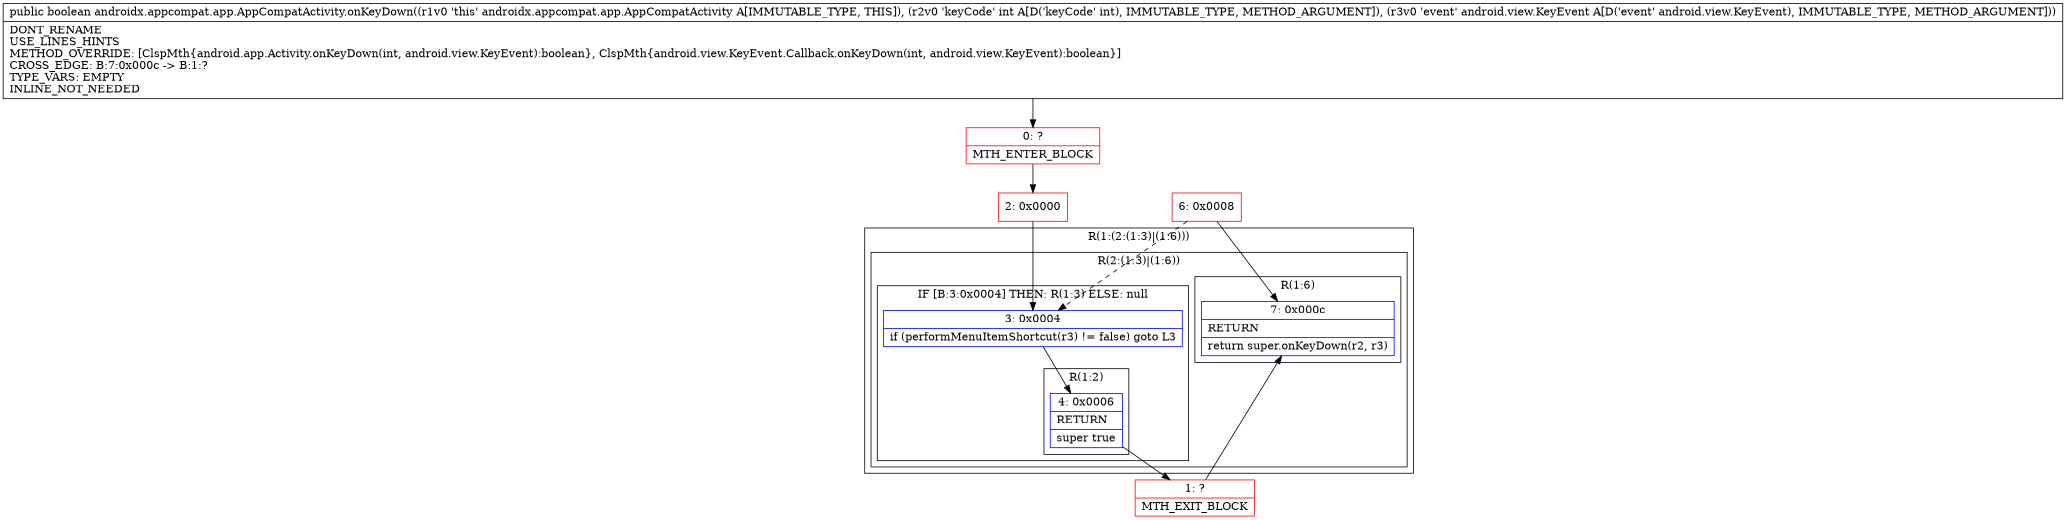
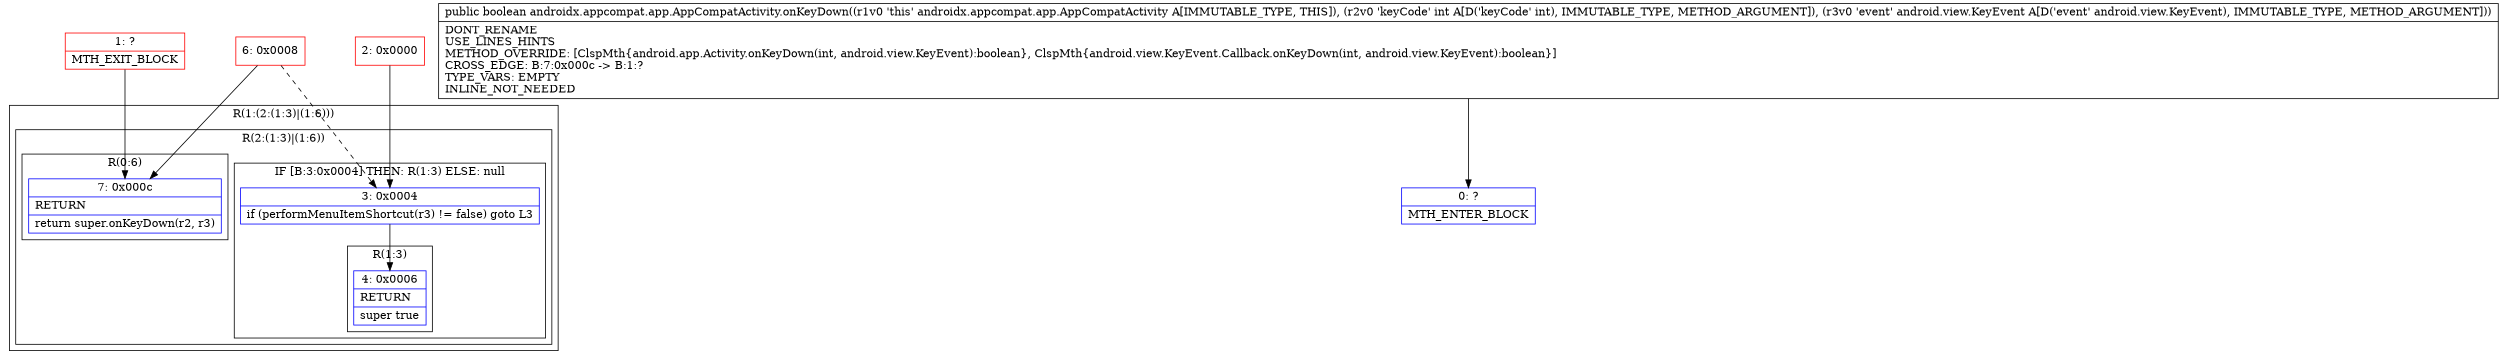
node "0: ?": color red -> blue
edge "0: ?" -> "2: 0x0000": removed
cluster "R(1:6)": label "R(1:6)" -> "R(0:6)"
cluster "R(1:2)": label "R(1:2)" -> "R(1:3)"
edge "4: 0x0006" -> "1: ?": removed
